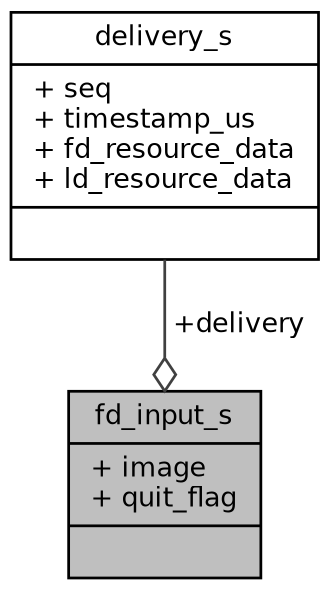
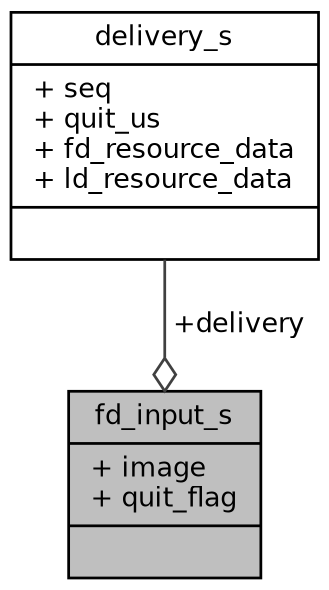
node "delivery_s": text "+ timestamp_us" -> "+ quit_us"
